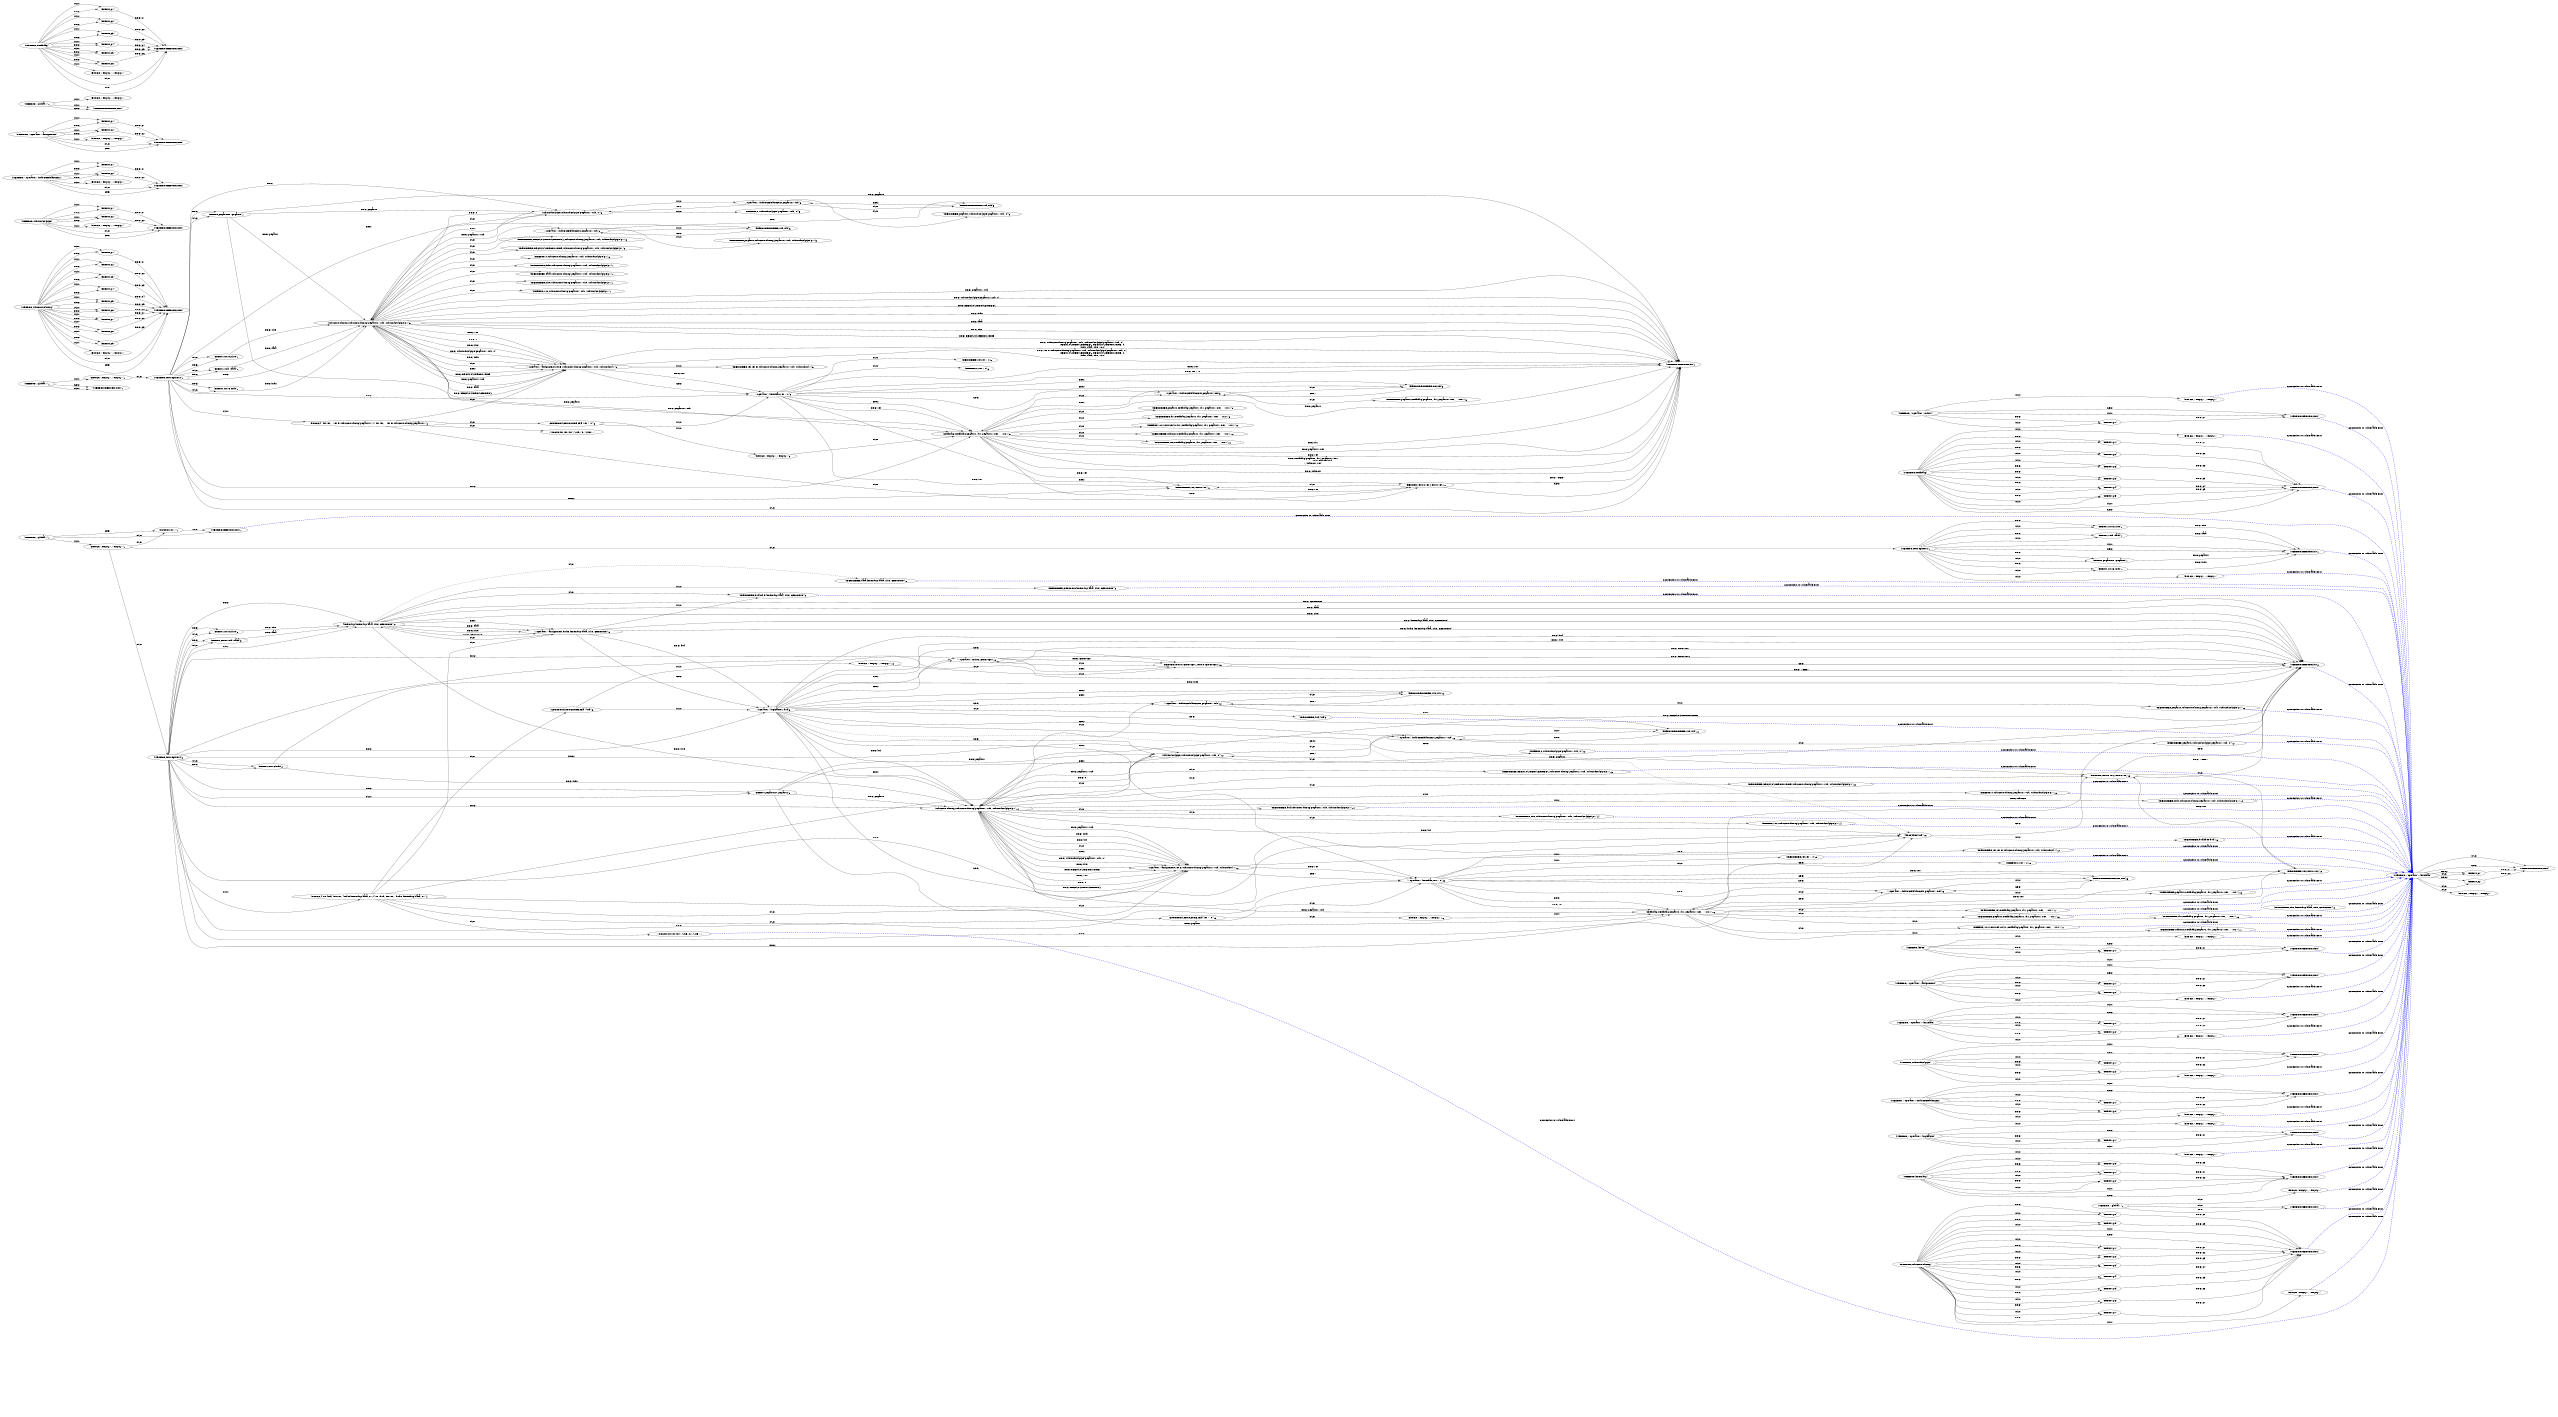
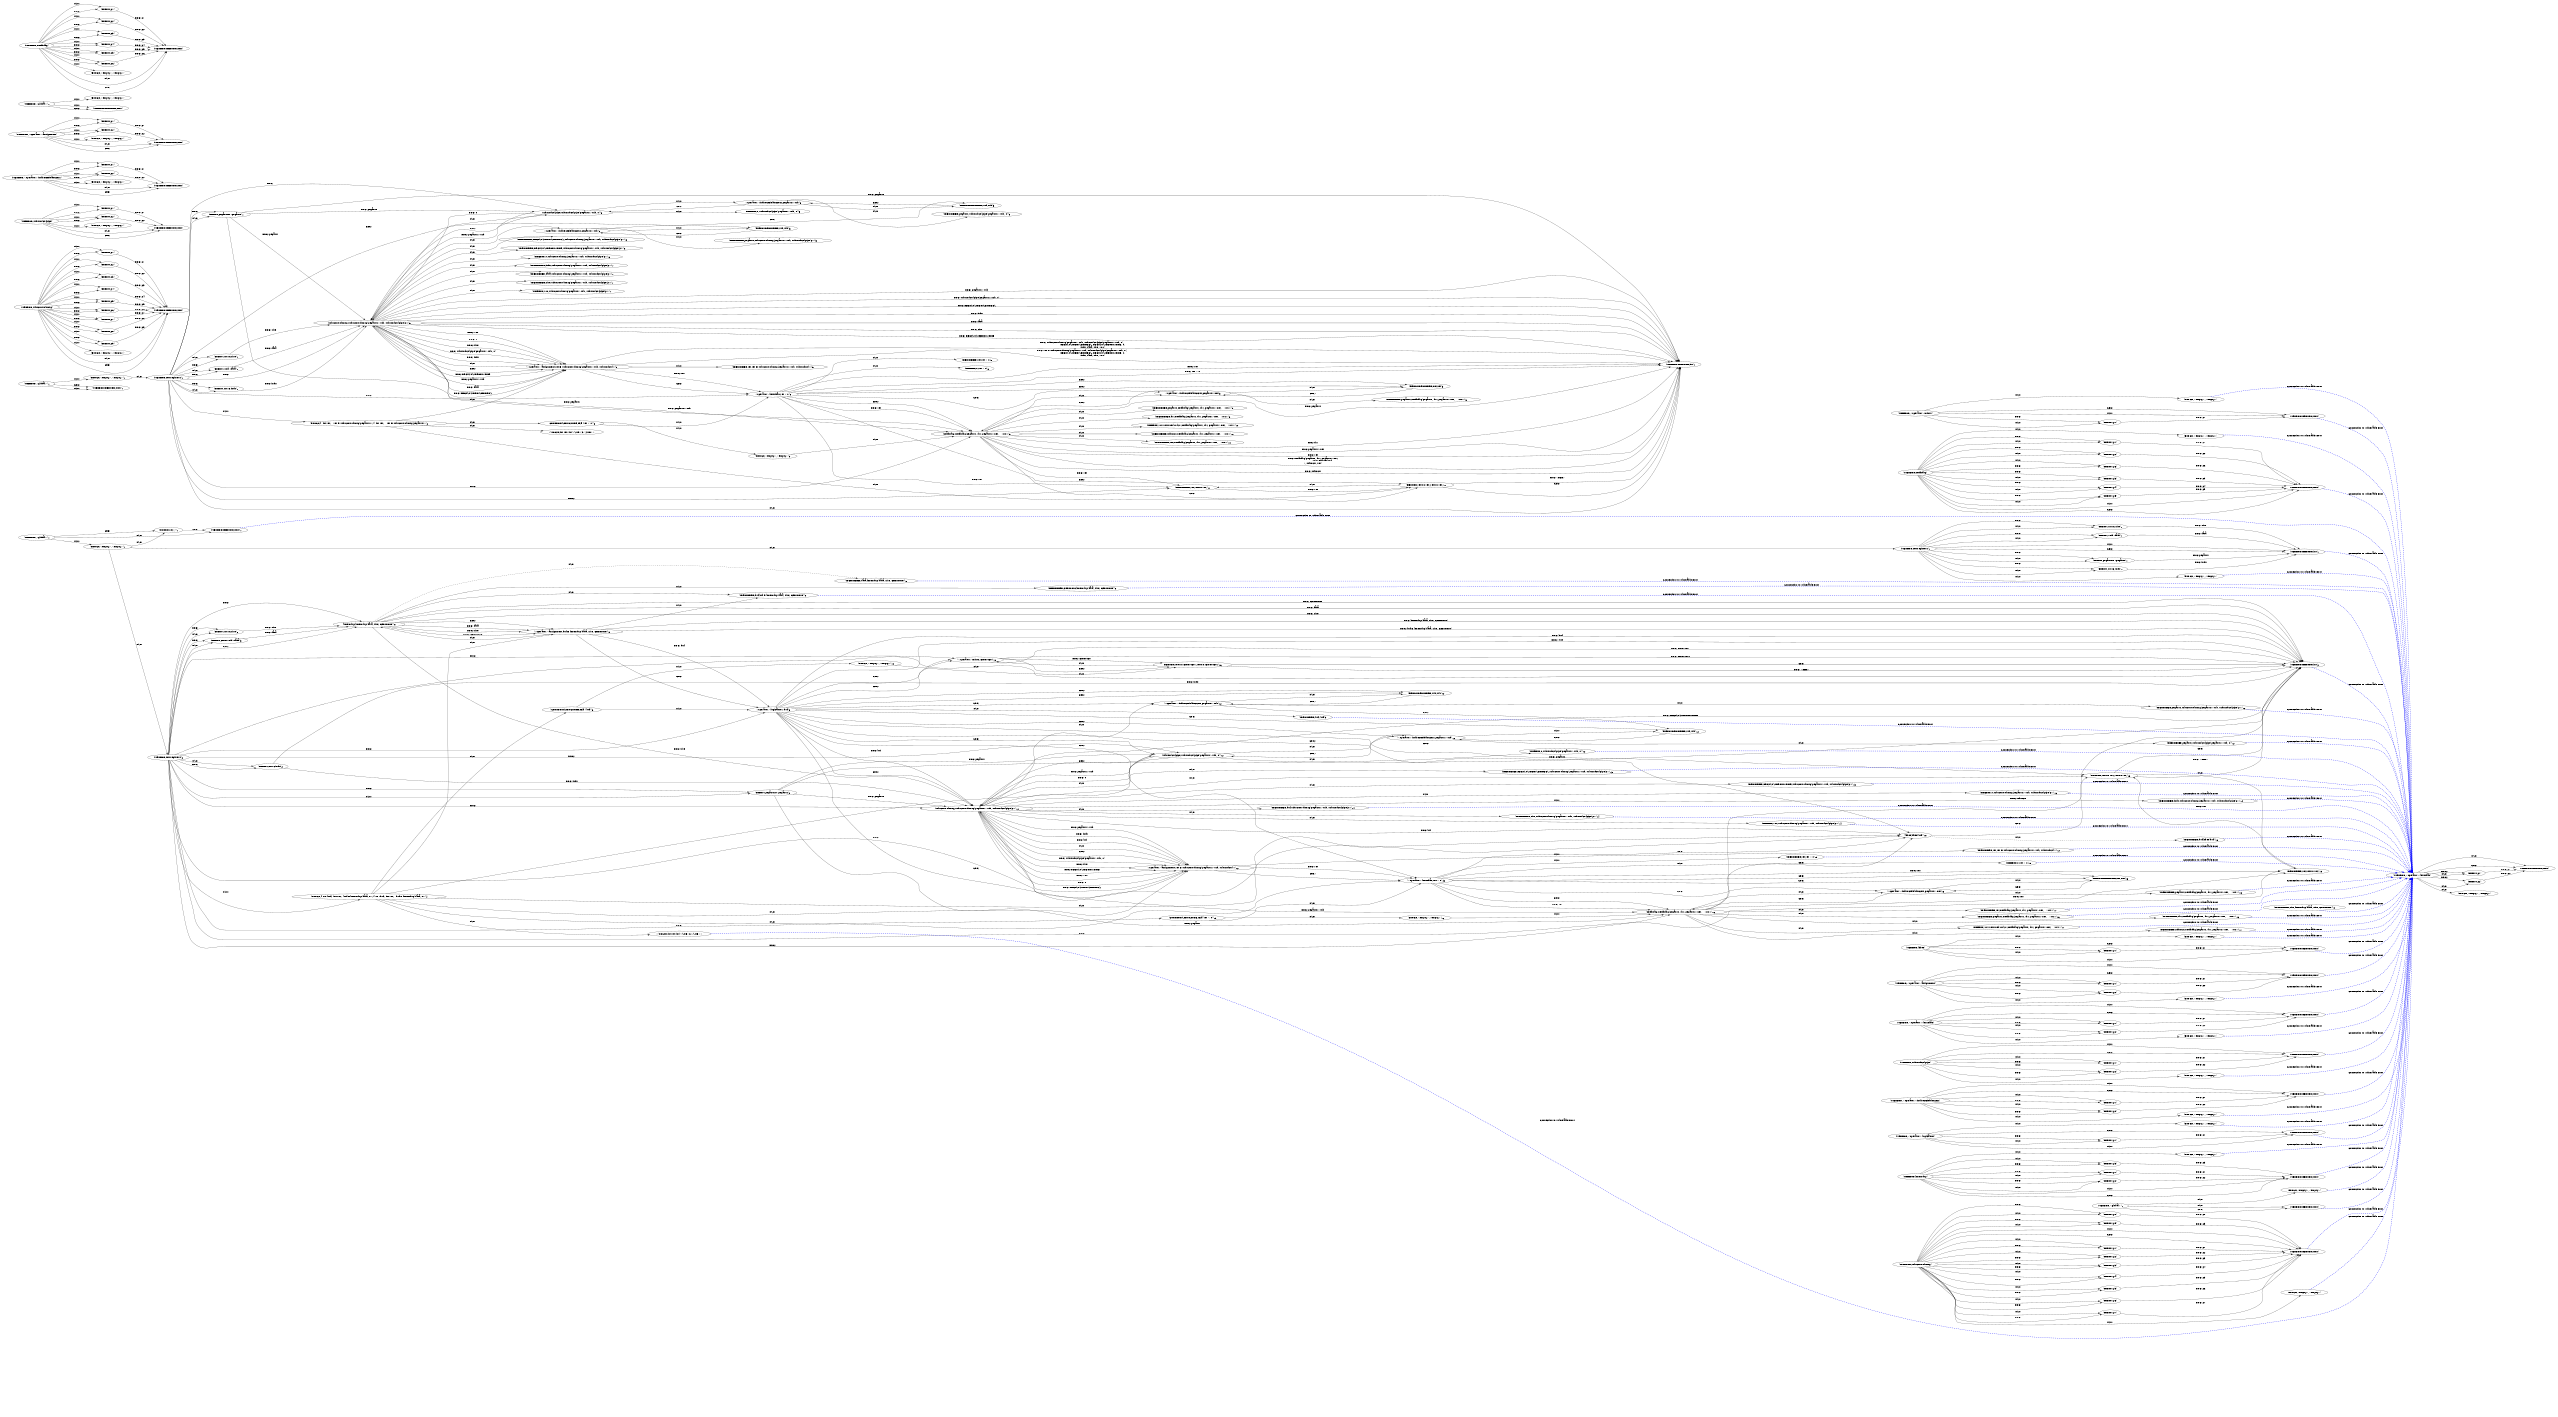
edge "(<operator>.logicalNot,!buf)" -> "(RETURN,return -ENOMEM;,return -ENOMEM;)": removed, label "CDG:"
edge "(<operator>.logicalNot,!buf)" -> "(kfree,kfree(buf))": style dashed -> solid
